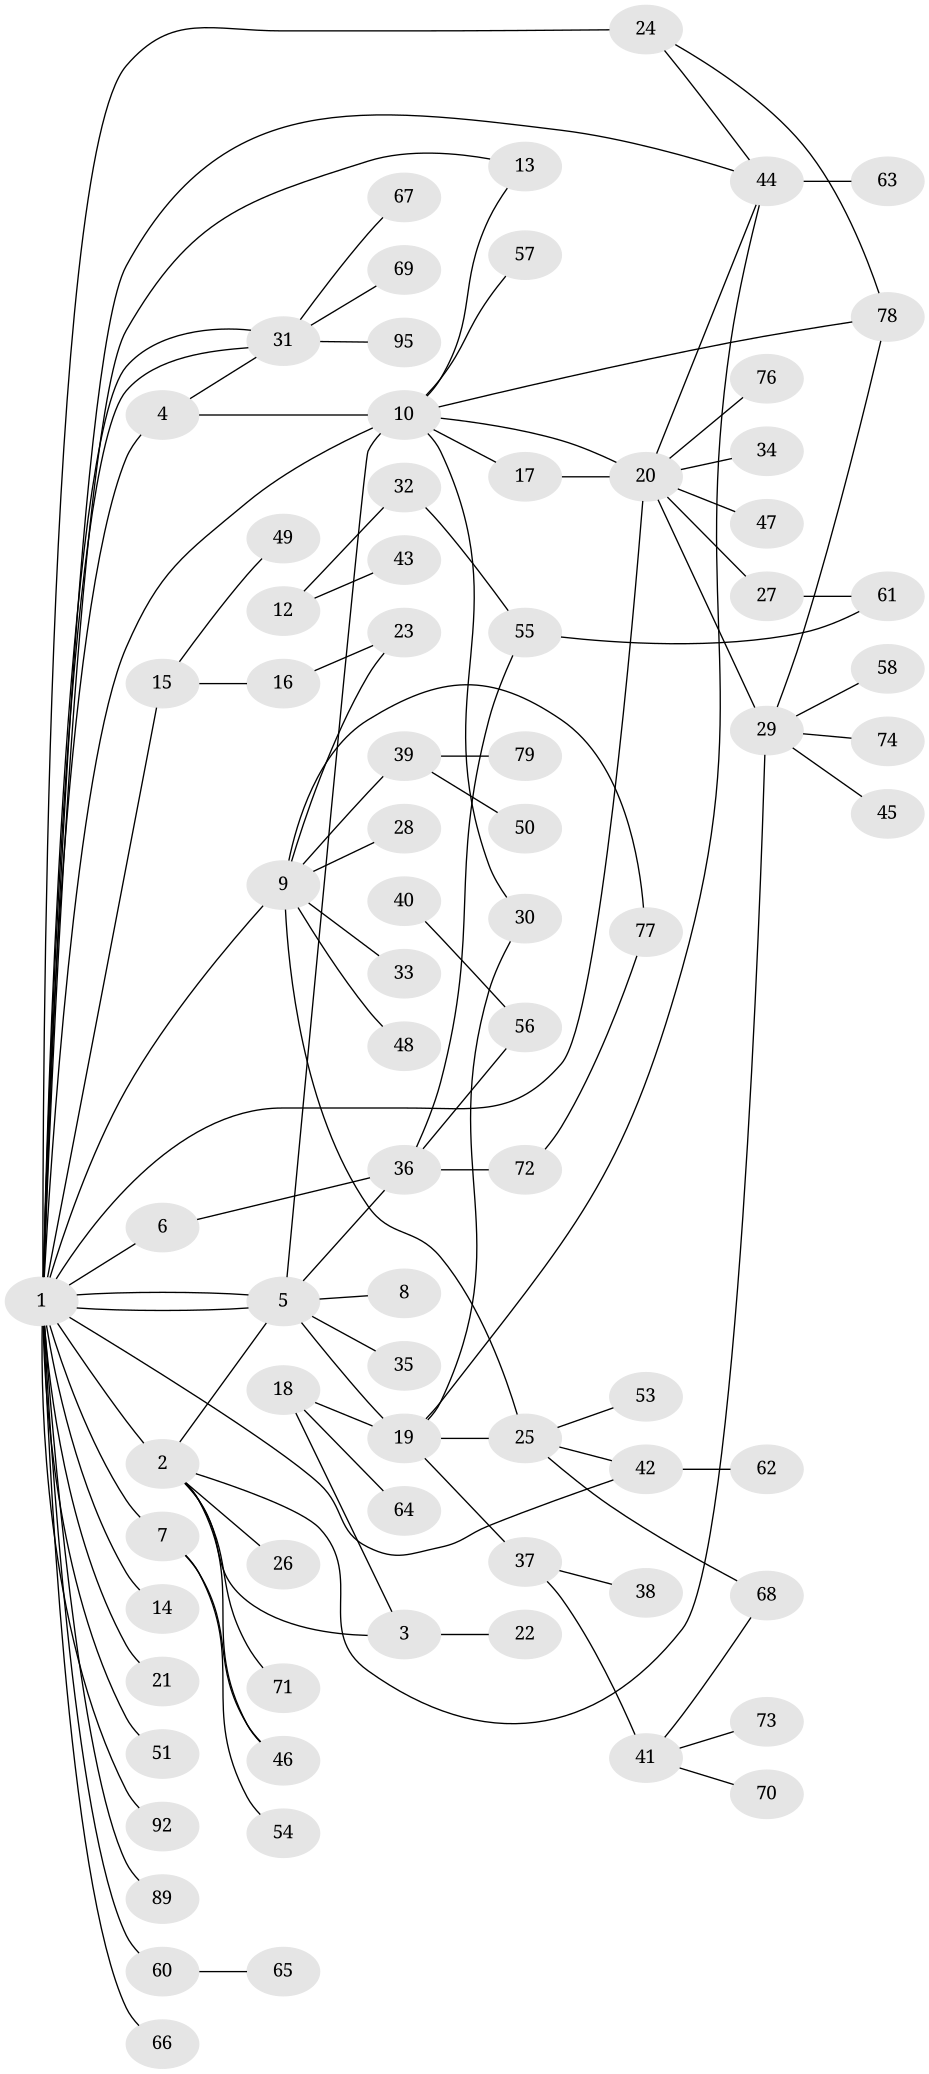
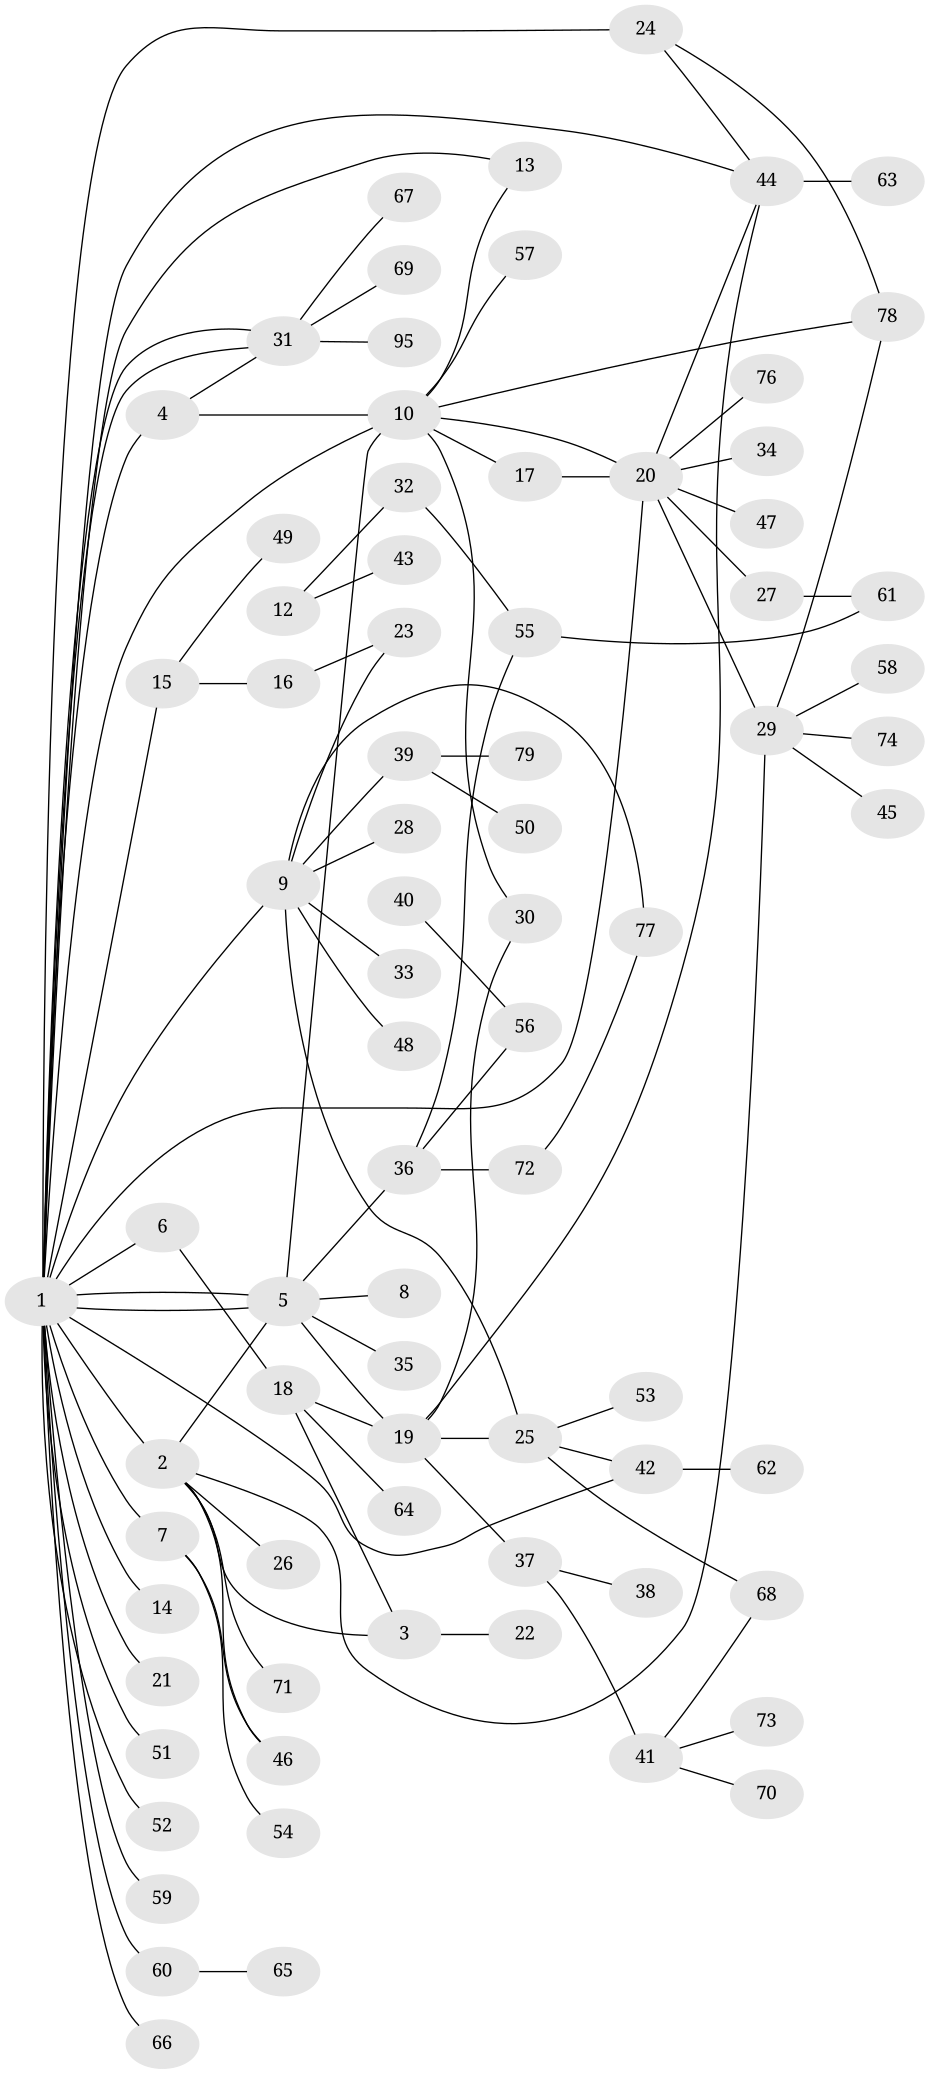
edge "36" -- "6": now "18" -- "6"
node "92": label "92" -> "52"
node "89": label "89" -> "59"
